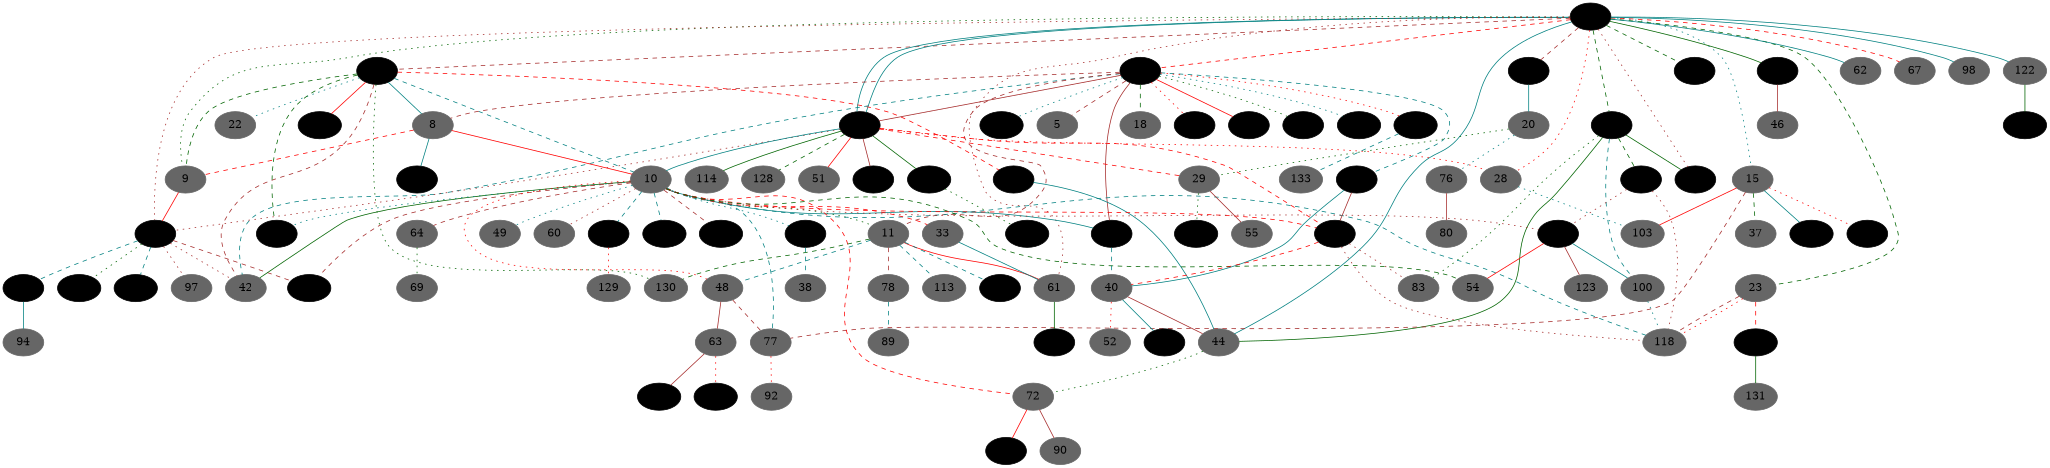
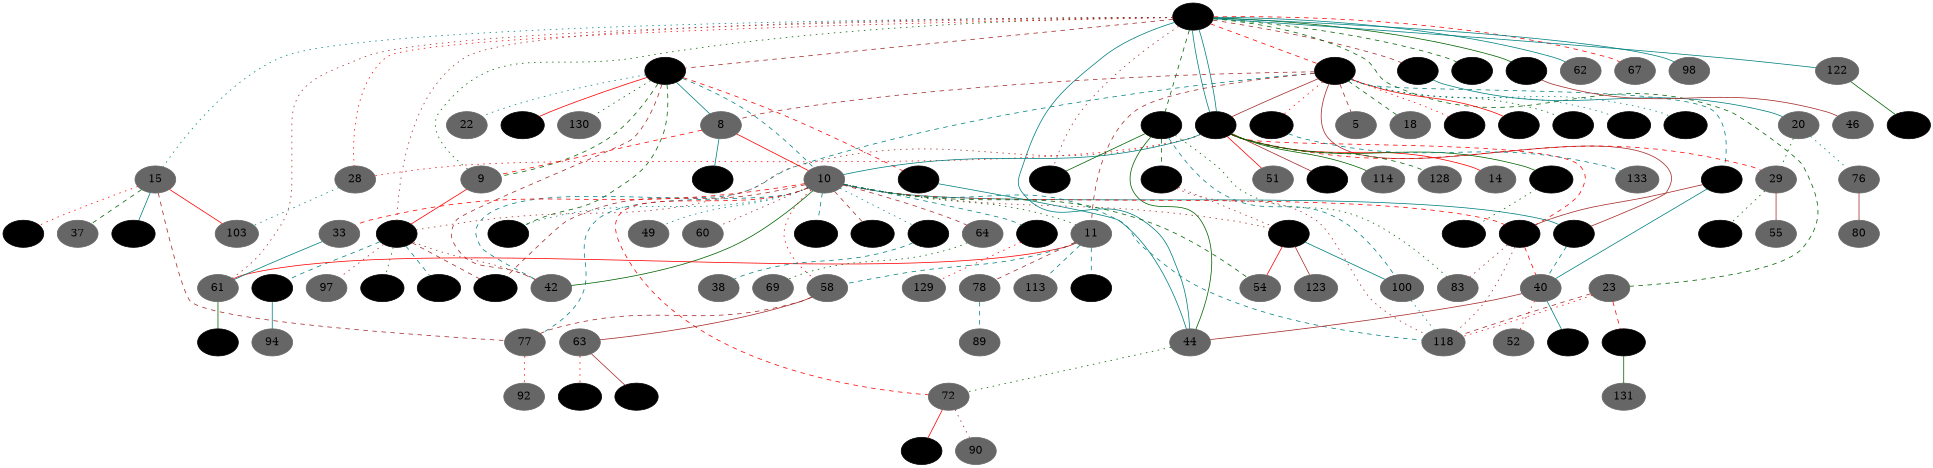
node "14": added
edge "11" -- "130": removed
node "48": label "48" -> "58"
edge "72" -- "90": style solid -> dotted
